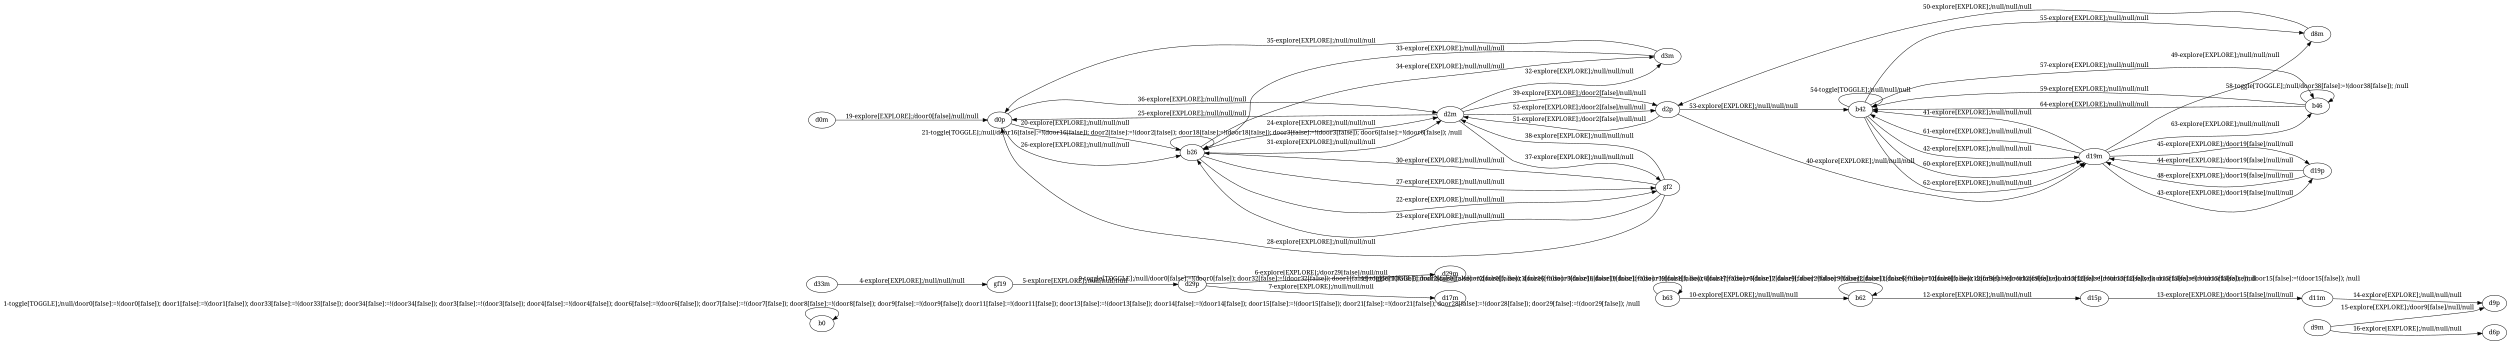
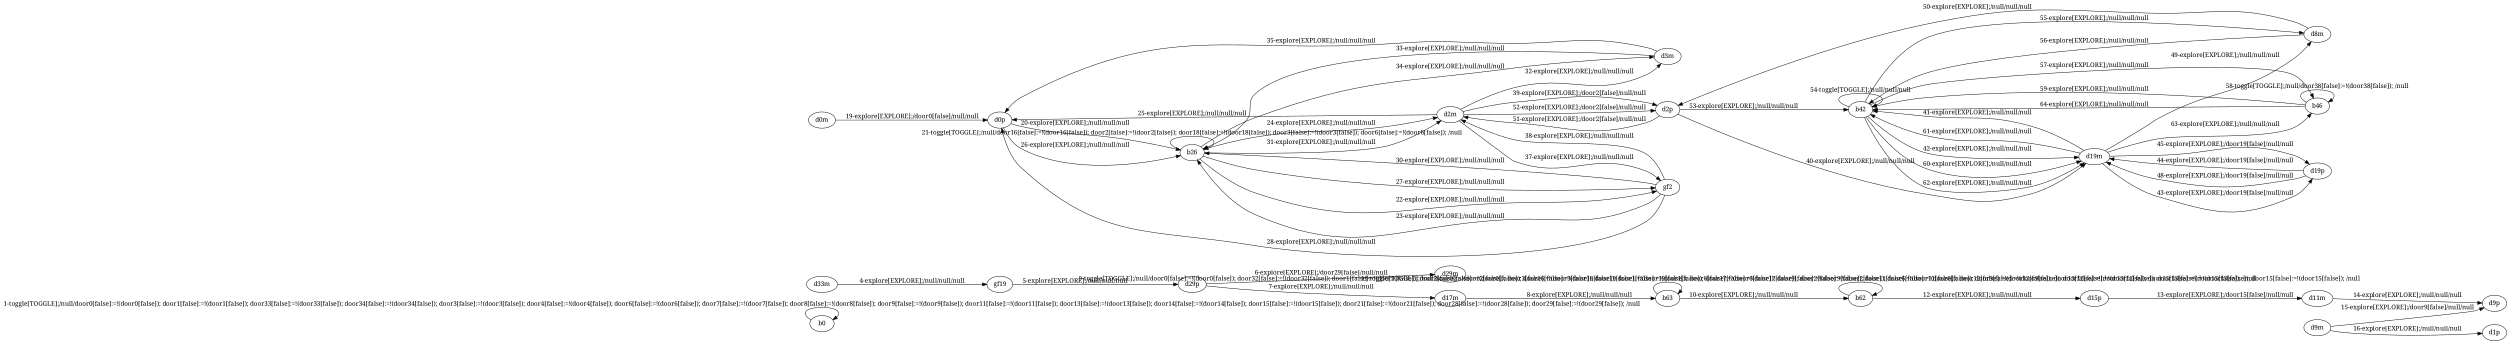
edge "d8m" -> "b42": added, label "56-explore[EXPLORE];/null/null/null"
edge "d0p" -> "d2m": removed, label "36-explore[EXPLORE];/null/null/null"
edge "d17m" -> "b63": added, label "8-explore[EXPLORE];/null/null/null"
node "d6p": label "d6p" -> "d1p"
